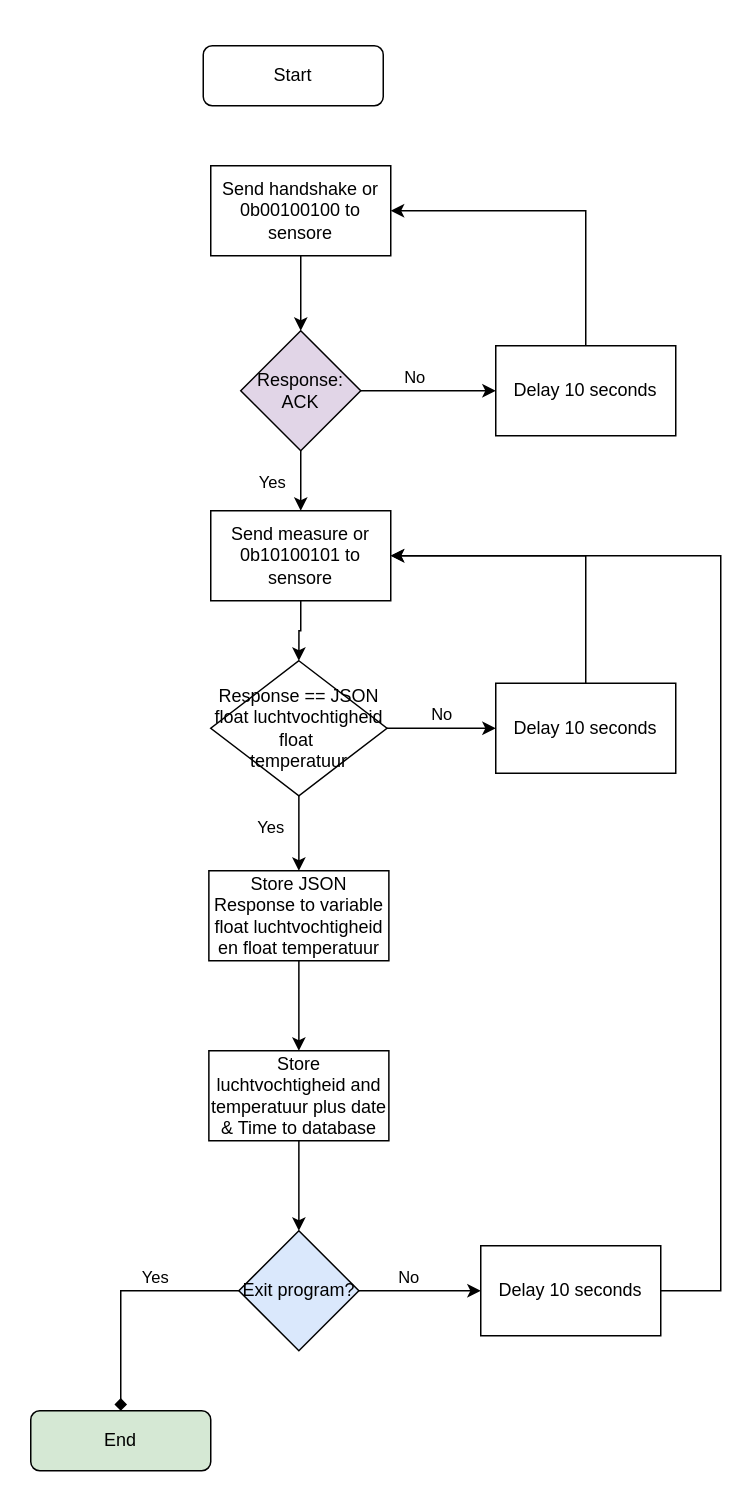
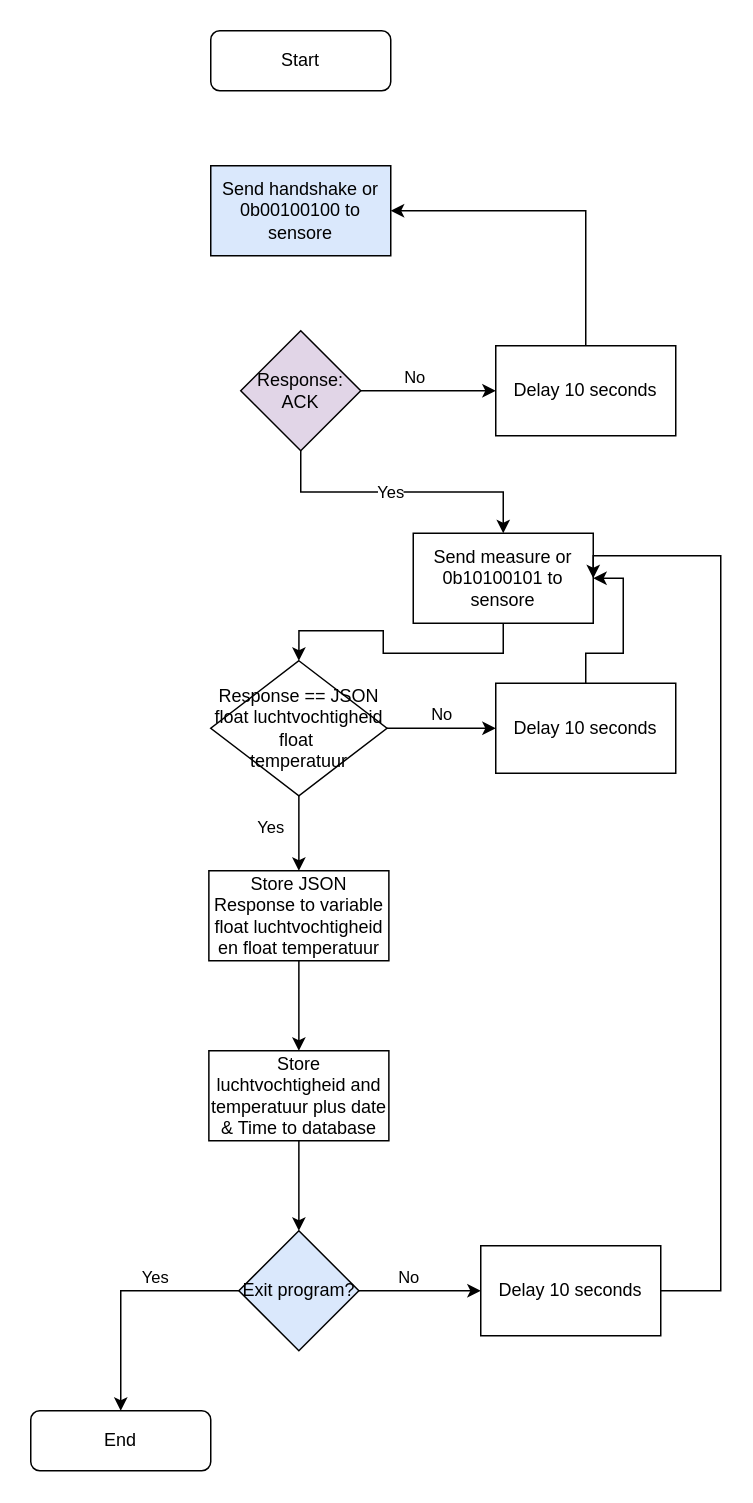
node "Start": moved (293, 76) -> (301, 61)
node "Send handshake or 0b00100100 to sensore": fillcolor #ffffff -> #dae8fc
edge "Send handshake or 0b00100100 to sensore" -> "Response: ACK": removed
node "Send measure or 0b10100101 to sensore": moved (301, 556) -> (503, 578)
edge "Exit program?" -> "End": arrowhead diamond -> classic
node "End": fillcolor #d5e8d4 -> #ffffff
